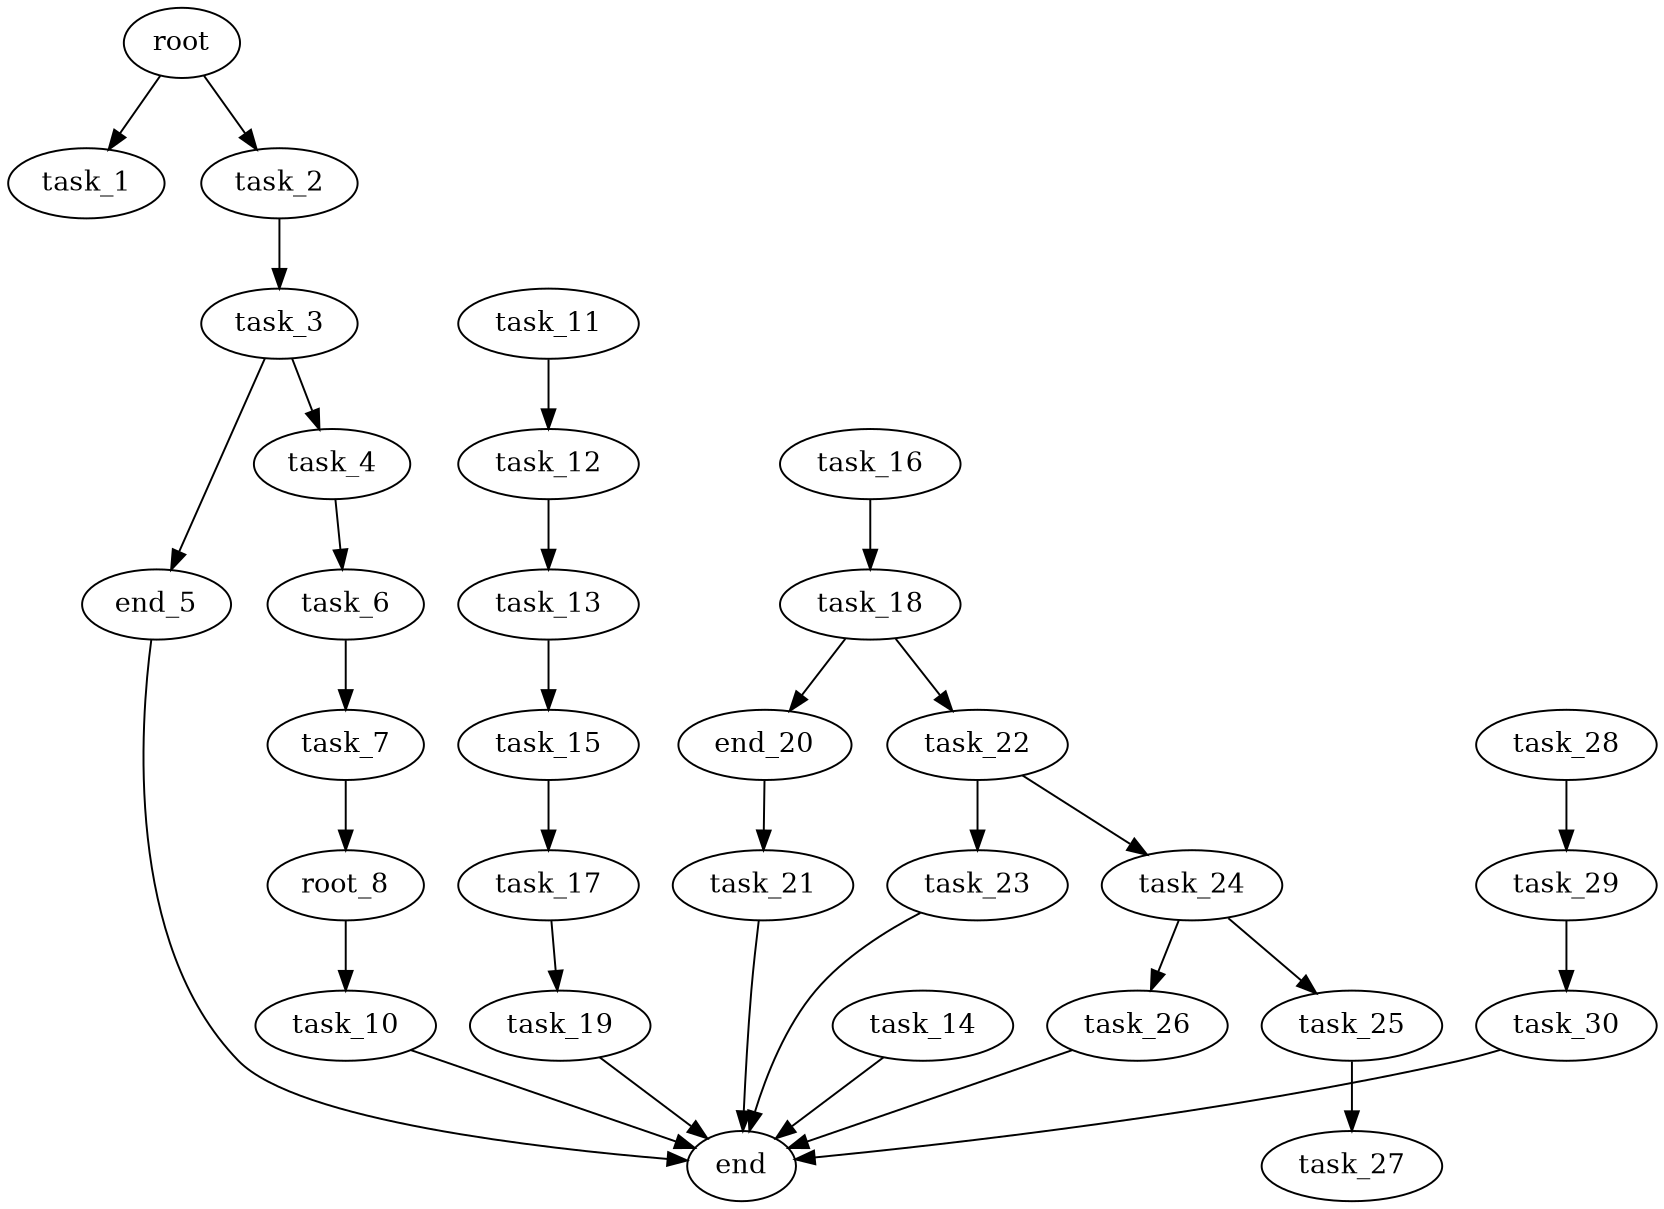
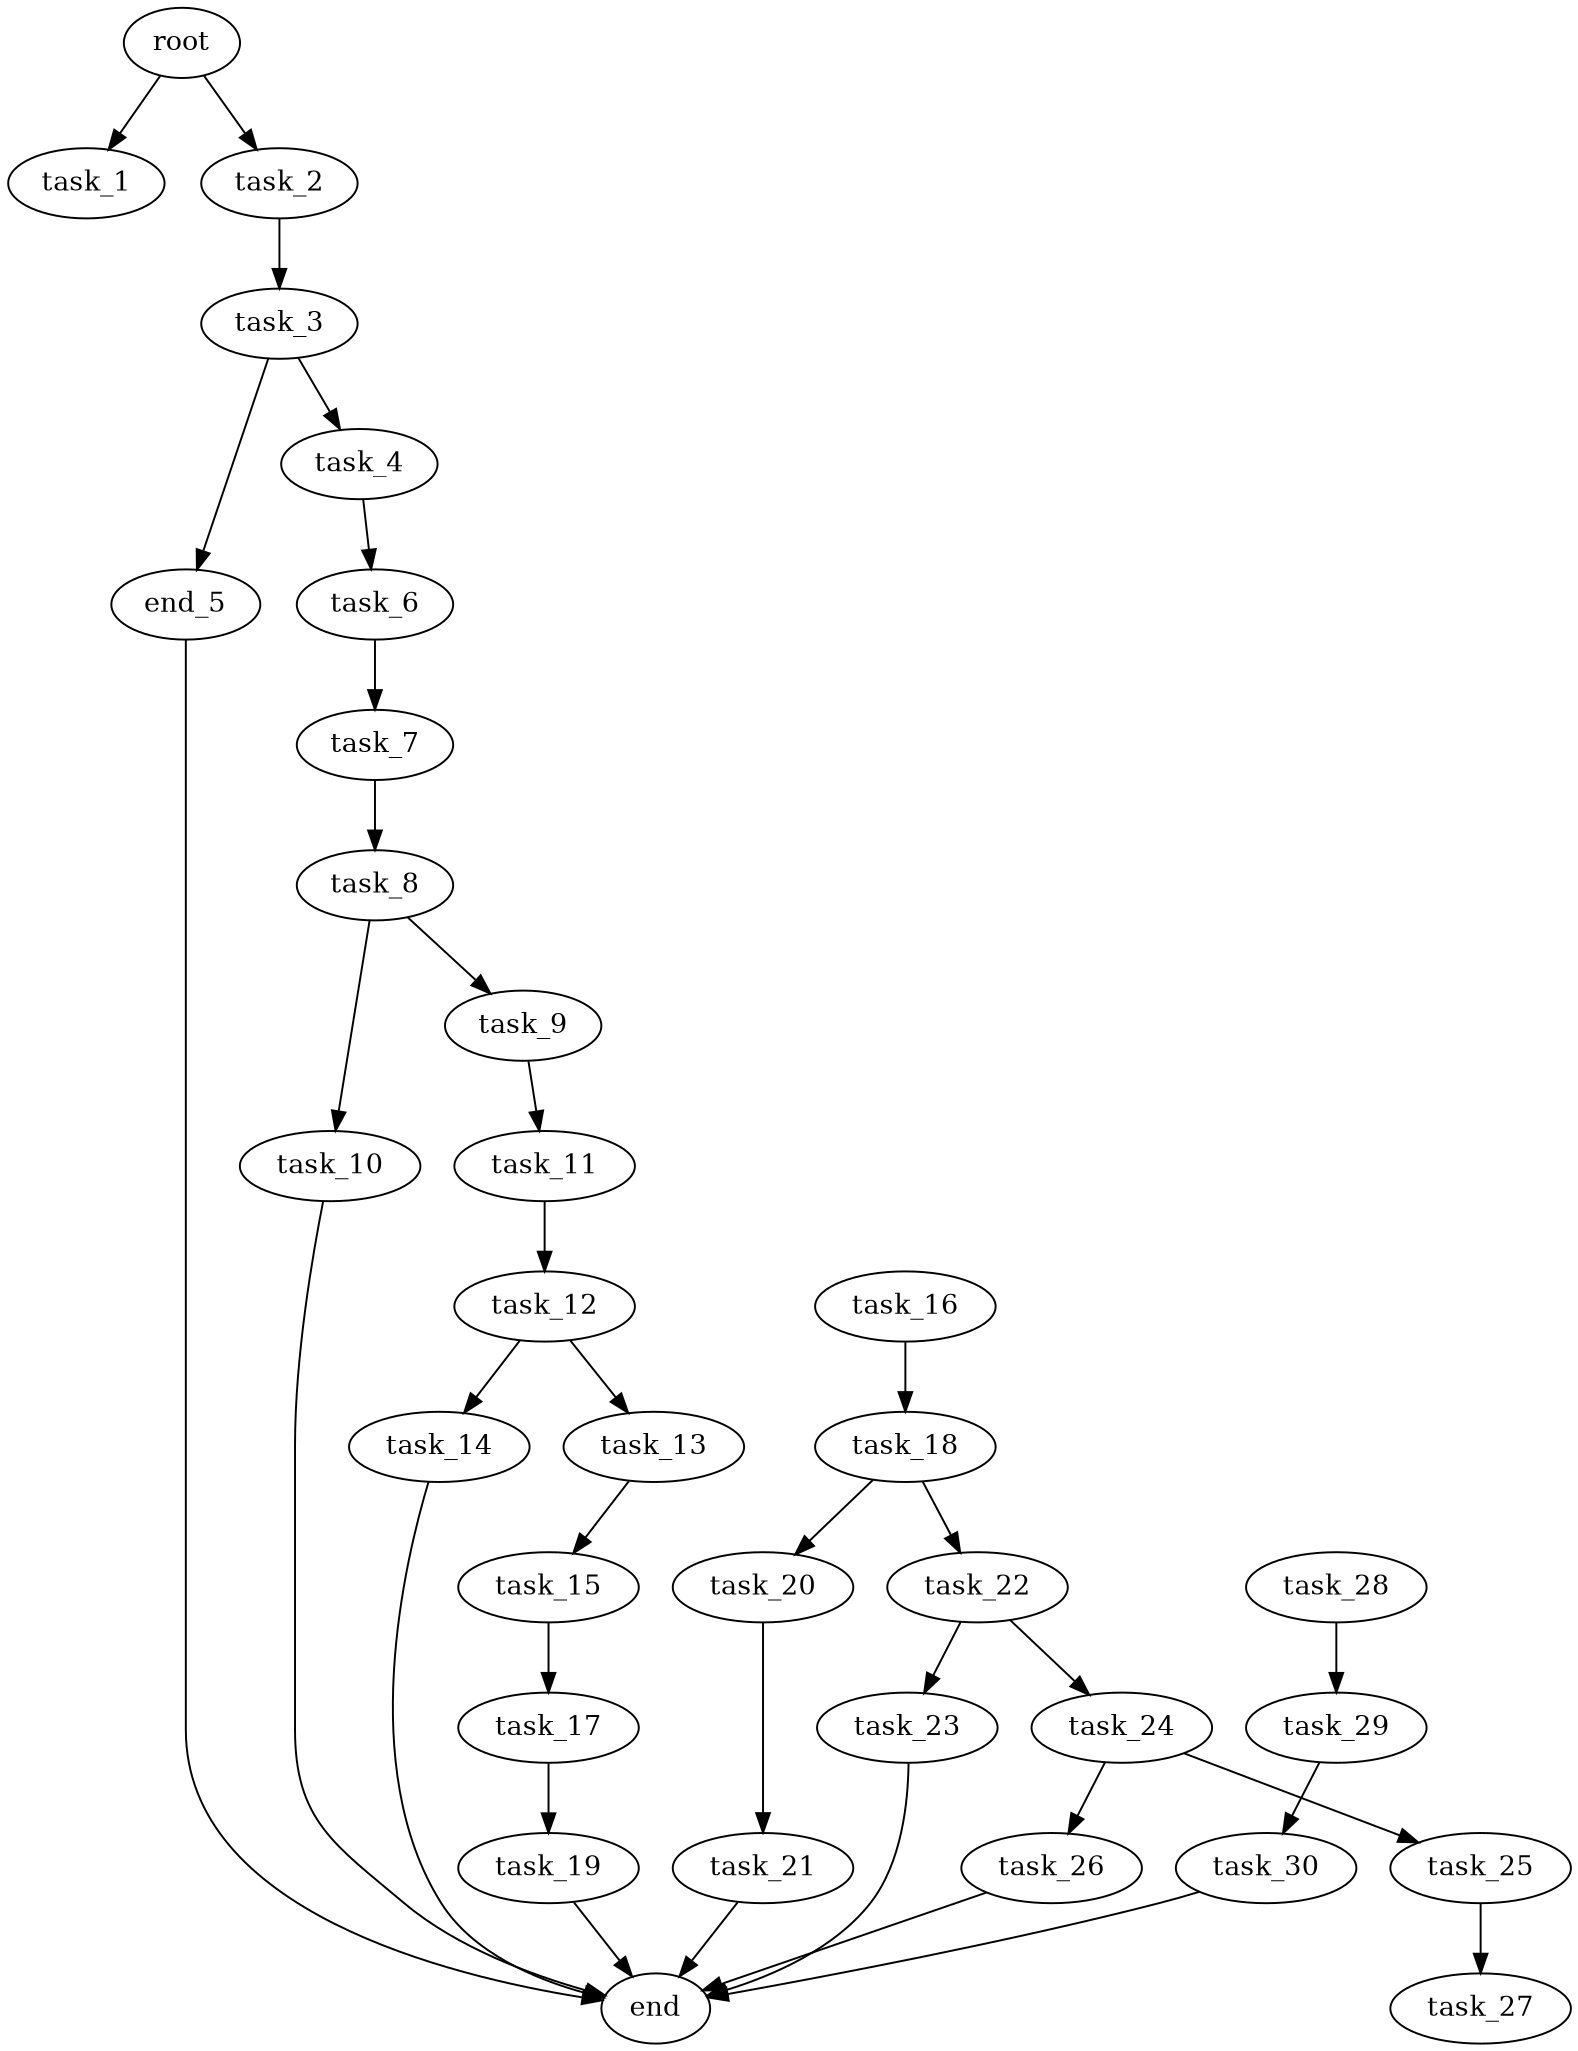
node "end_20": label "end_20" -> "task_20"
node "root_8": label "root_8" -> "task_8"
node "task_9": added
edge "task_12" -> "task_14": added
